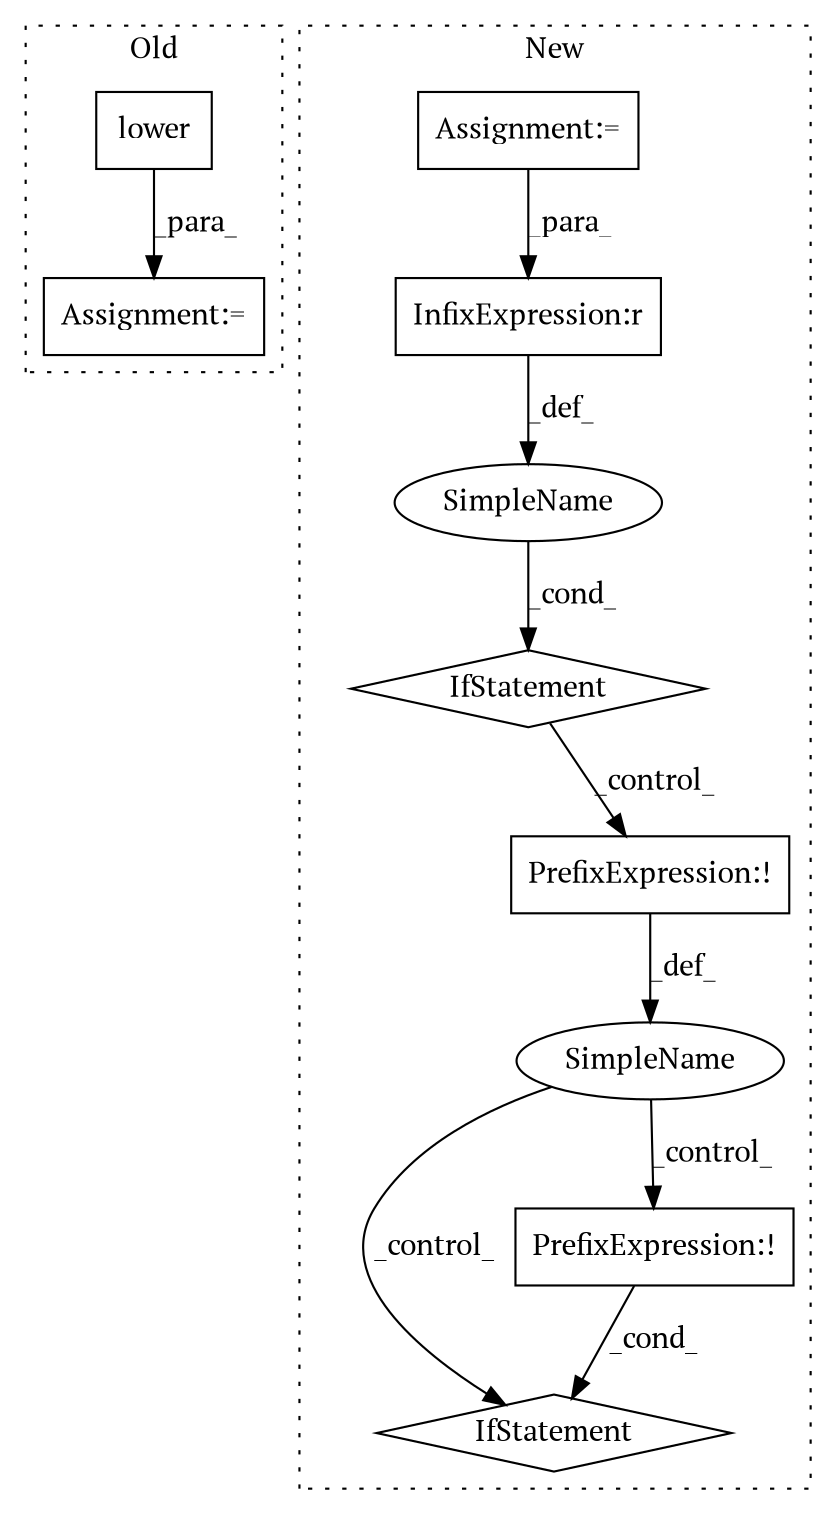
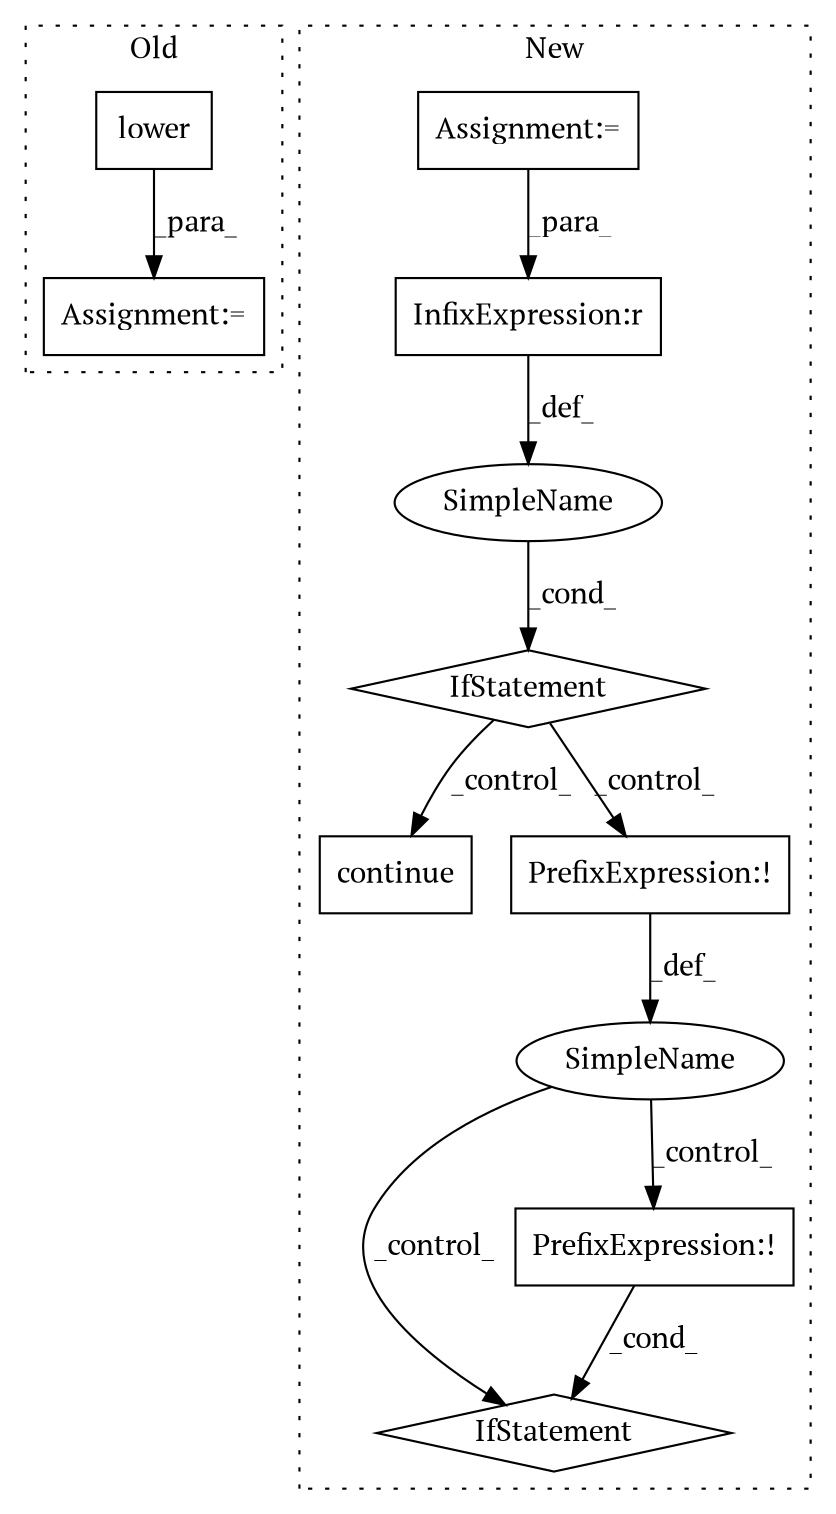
node "continue": added
